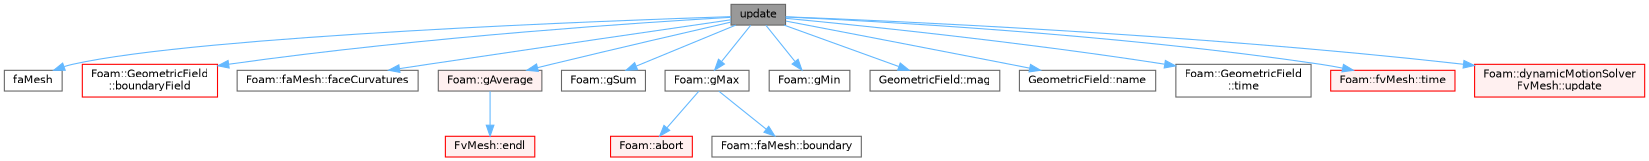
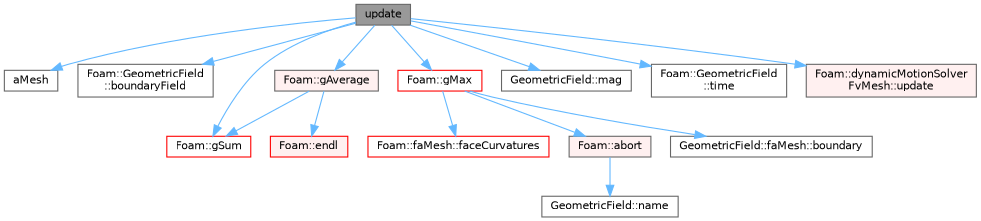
edge "update" -> "Foam::faMesh::faceCurvatures": now "Foam::gMax" -> "Foam::faMesh::faceCurvatures"
edge "update" -> "GeometricField::name": now "Foam::abort" -> "GeometricField::name"
node "faMesh": label "faMesh" -> "aMesh"
node "Foam::GeometricField ::boundaryField": color red -> grey40
node "Foam::faMesh::faceCurvatures": color grey40 -> red
node "Foam::gSum": color grey40 -> red
node "Foam::gMax": color grey40 -> red
node "Foam::gMin": removed
node "Foam::fvMesh::time": removed
node "Foam::dynamicMotionSolver FvMesh::update": color red -> grey40
edge "Foam::gAverage" -> "Foam::gSum": added
node "FvMesh::endl": label "FvMesh::endl" -> "Foam::endl"
node "Foam::abort": color red -> grey40
node "Foam::faMesh::boundary": label "Foam::faMesh::boundary" -> "GeometricField::faMesh::boundary"
